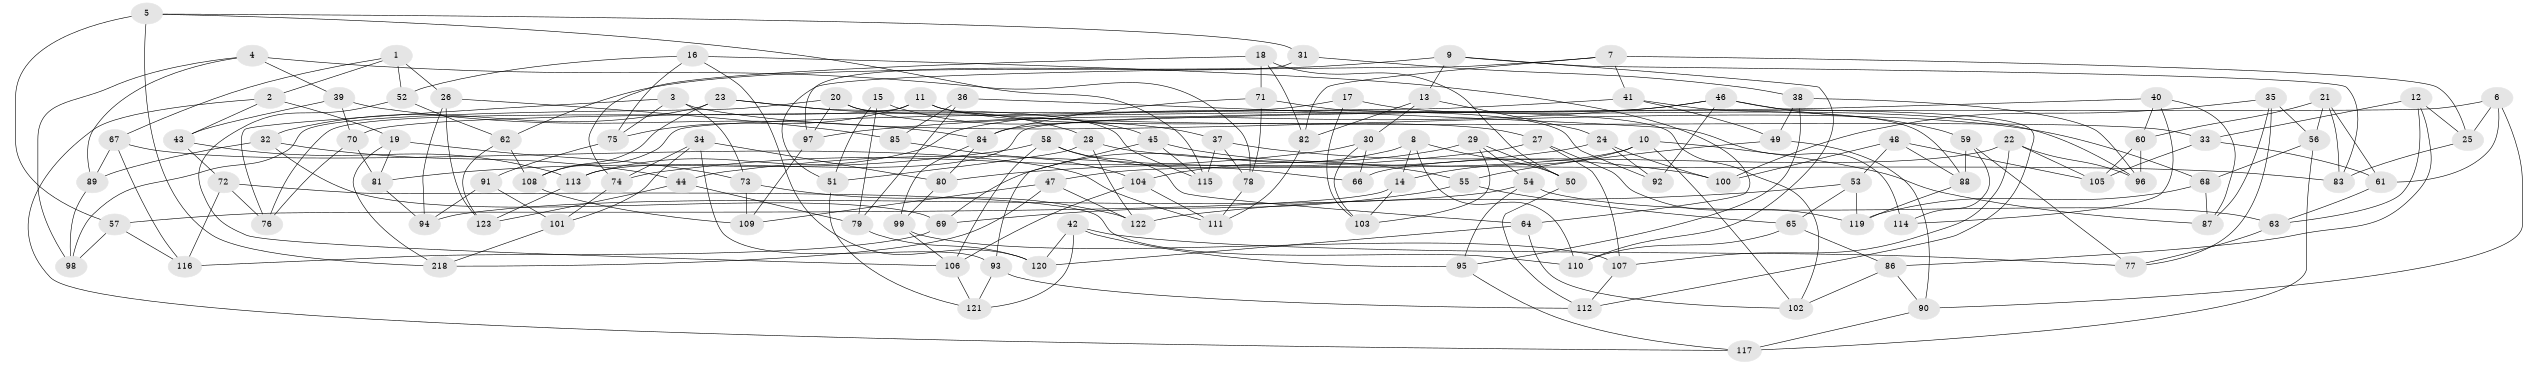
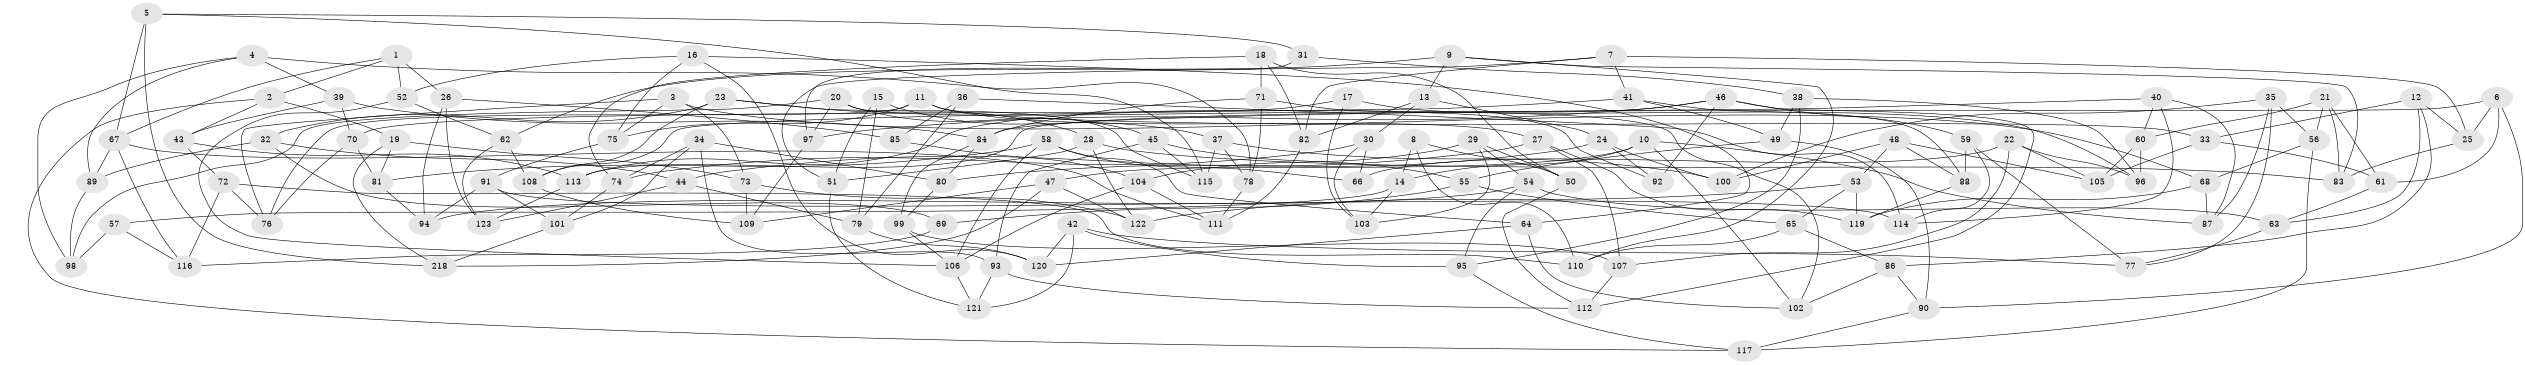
edge "5" -- "57": now "5" -- "67"
edge "8" -- "69": removed
edge "91" -- "114": added
